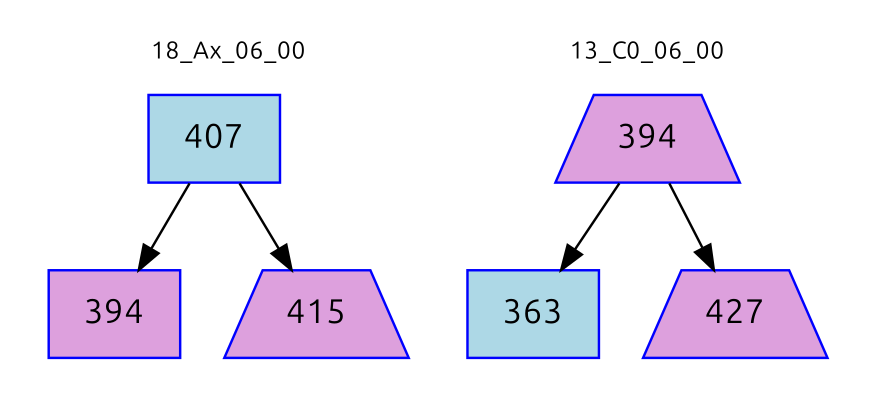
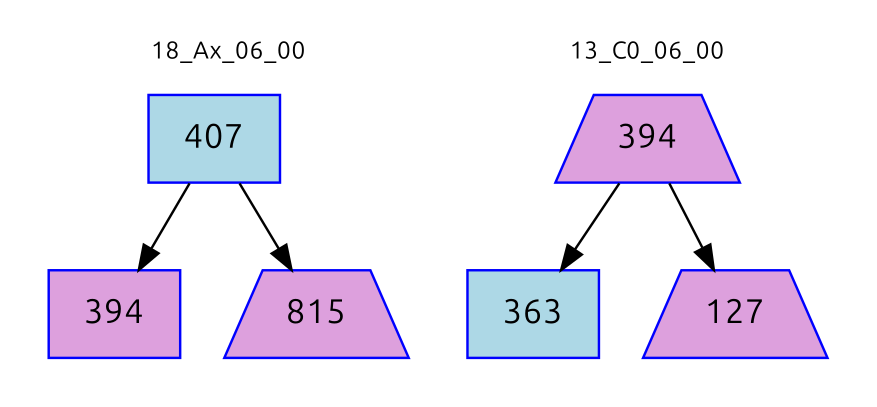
node "415": label "415" -> "815"
node "427": label "427" -> "127"
